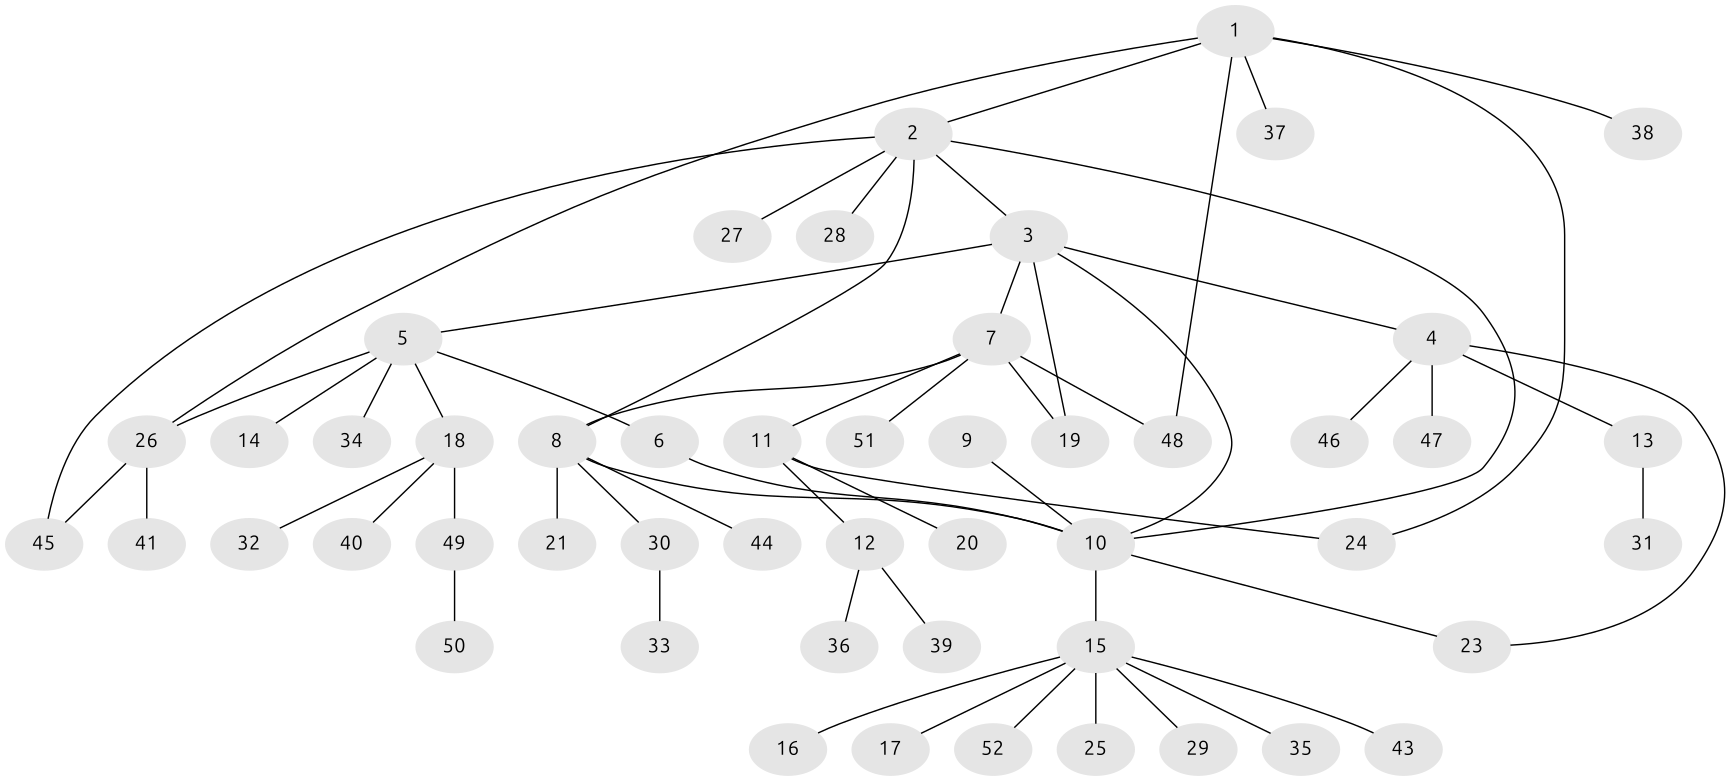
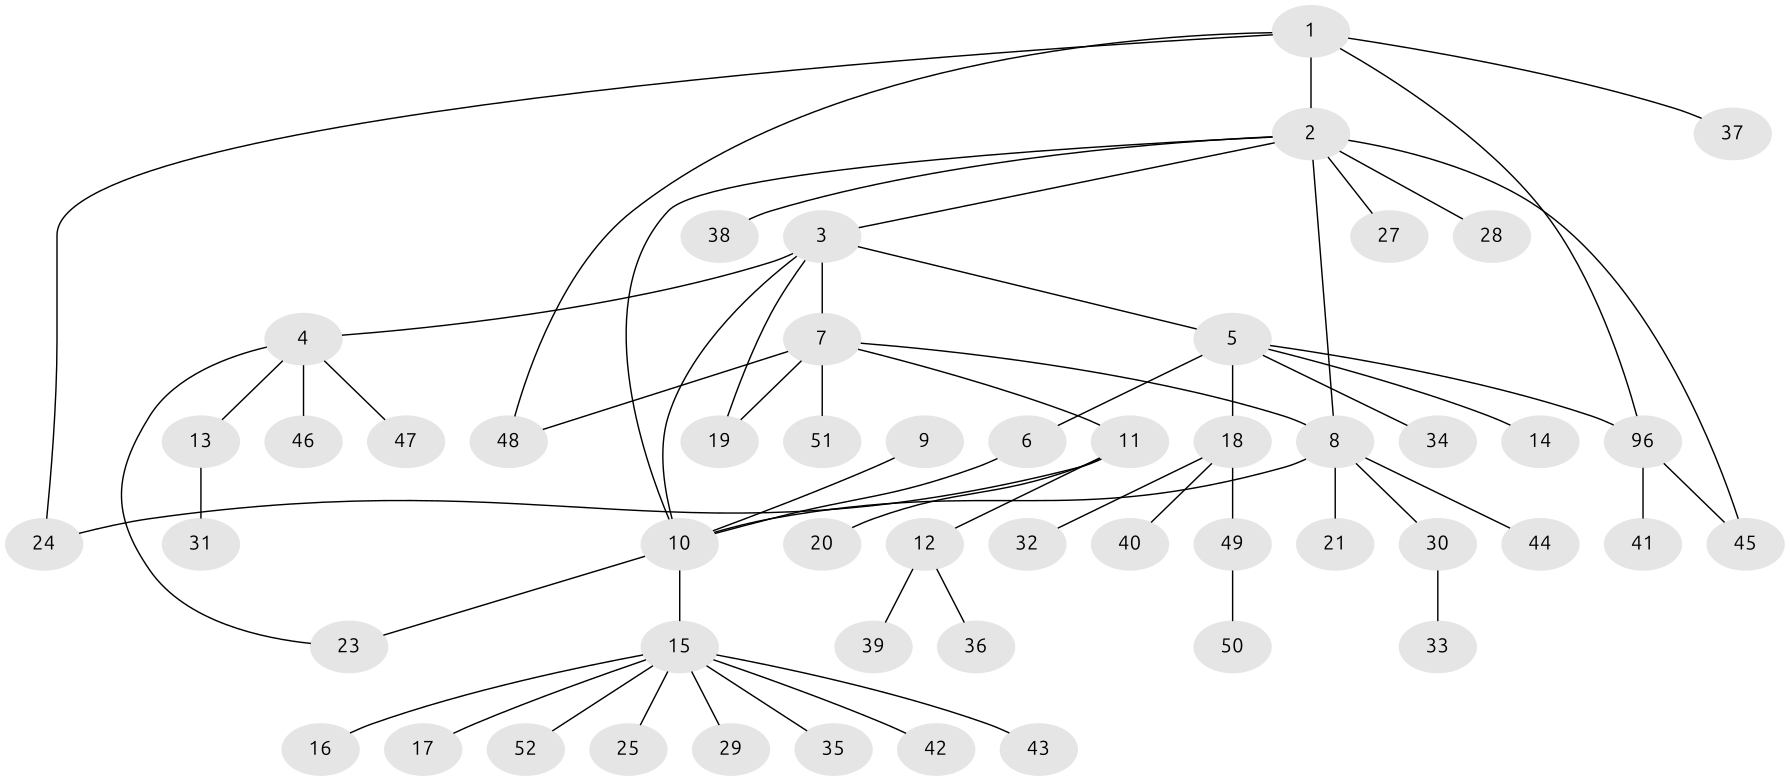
edge "1" -- "38": now "2" -- "38"
node "26": label "26" -> "96"
node "42": added
